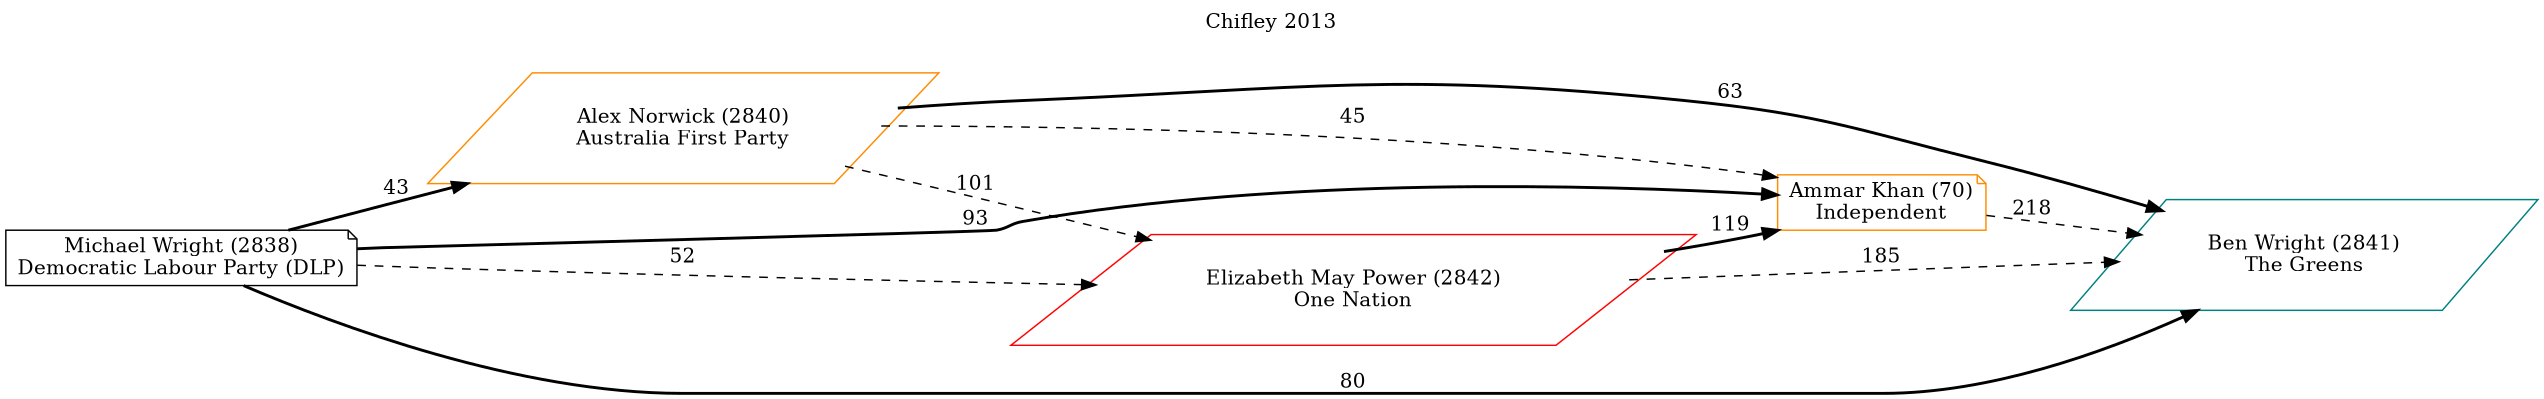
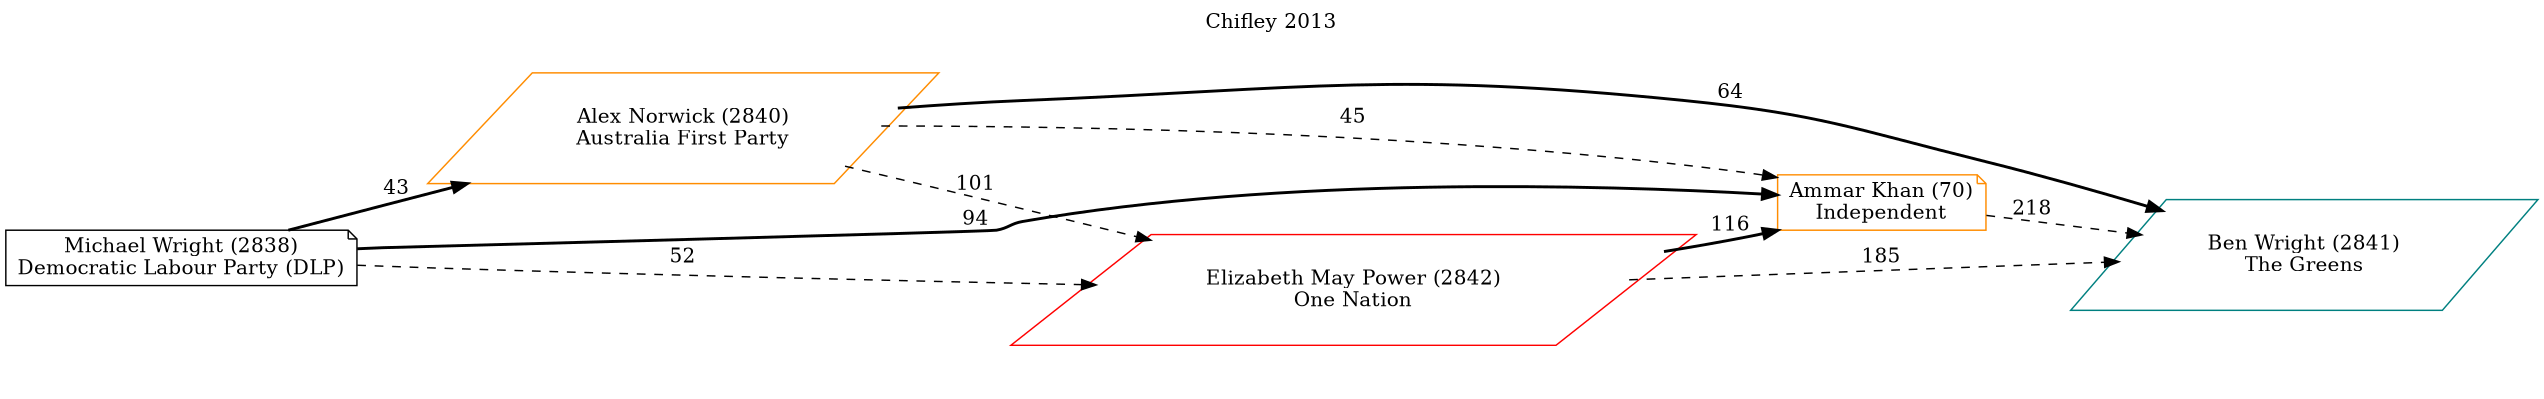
edge "Alex Norwick (2840) Australia First Party" -> "Ben Wright (2841) The Greens": label "63" -> "64"
edge "Michael Wright (2838) Democratic Labour Party (DLP)" -> "Ammar Khan (70) Independent": label "93" -> "94"
edge "Elizabeth May Power (2842) One Nation" -> "Ammar Khan (70) Independent": label "119" -> "116"
edge "Michael Wright (2838) Democratic Labour Party (DLP)" -> "Ben Wright (2841) The Greens": removed, label "80"
